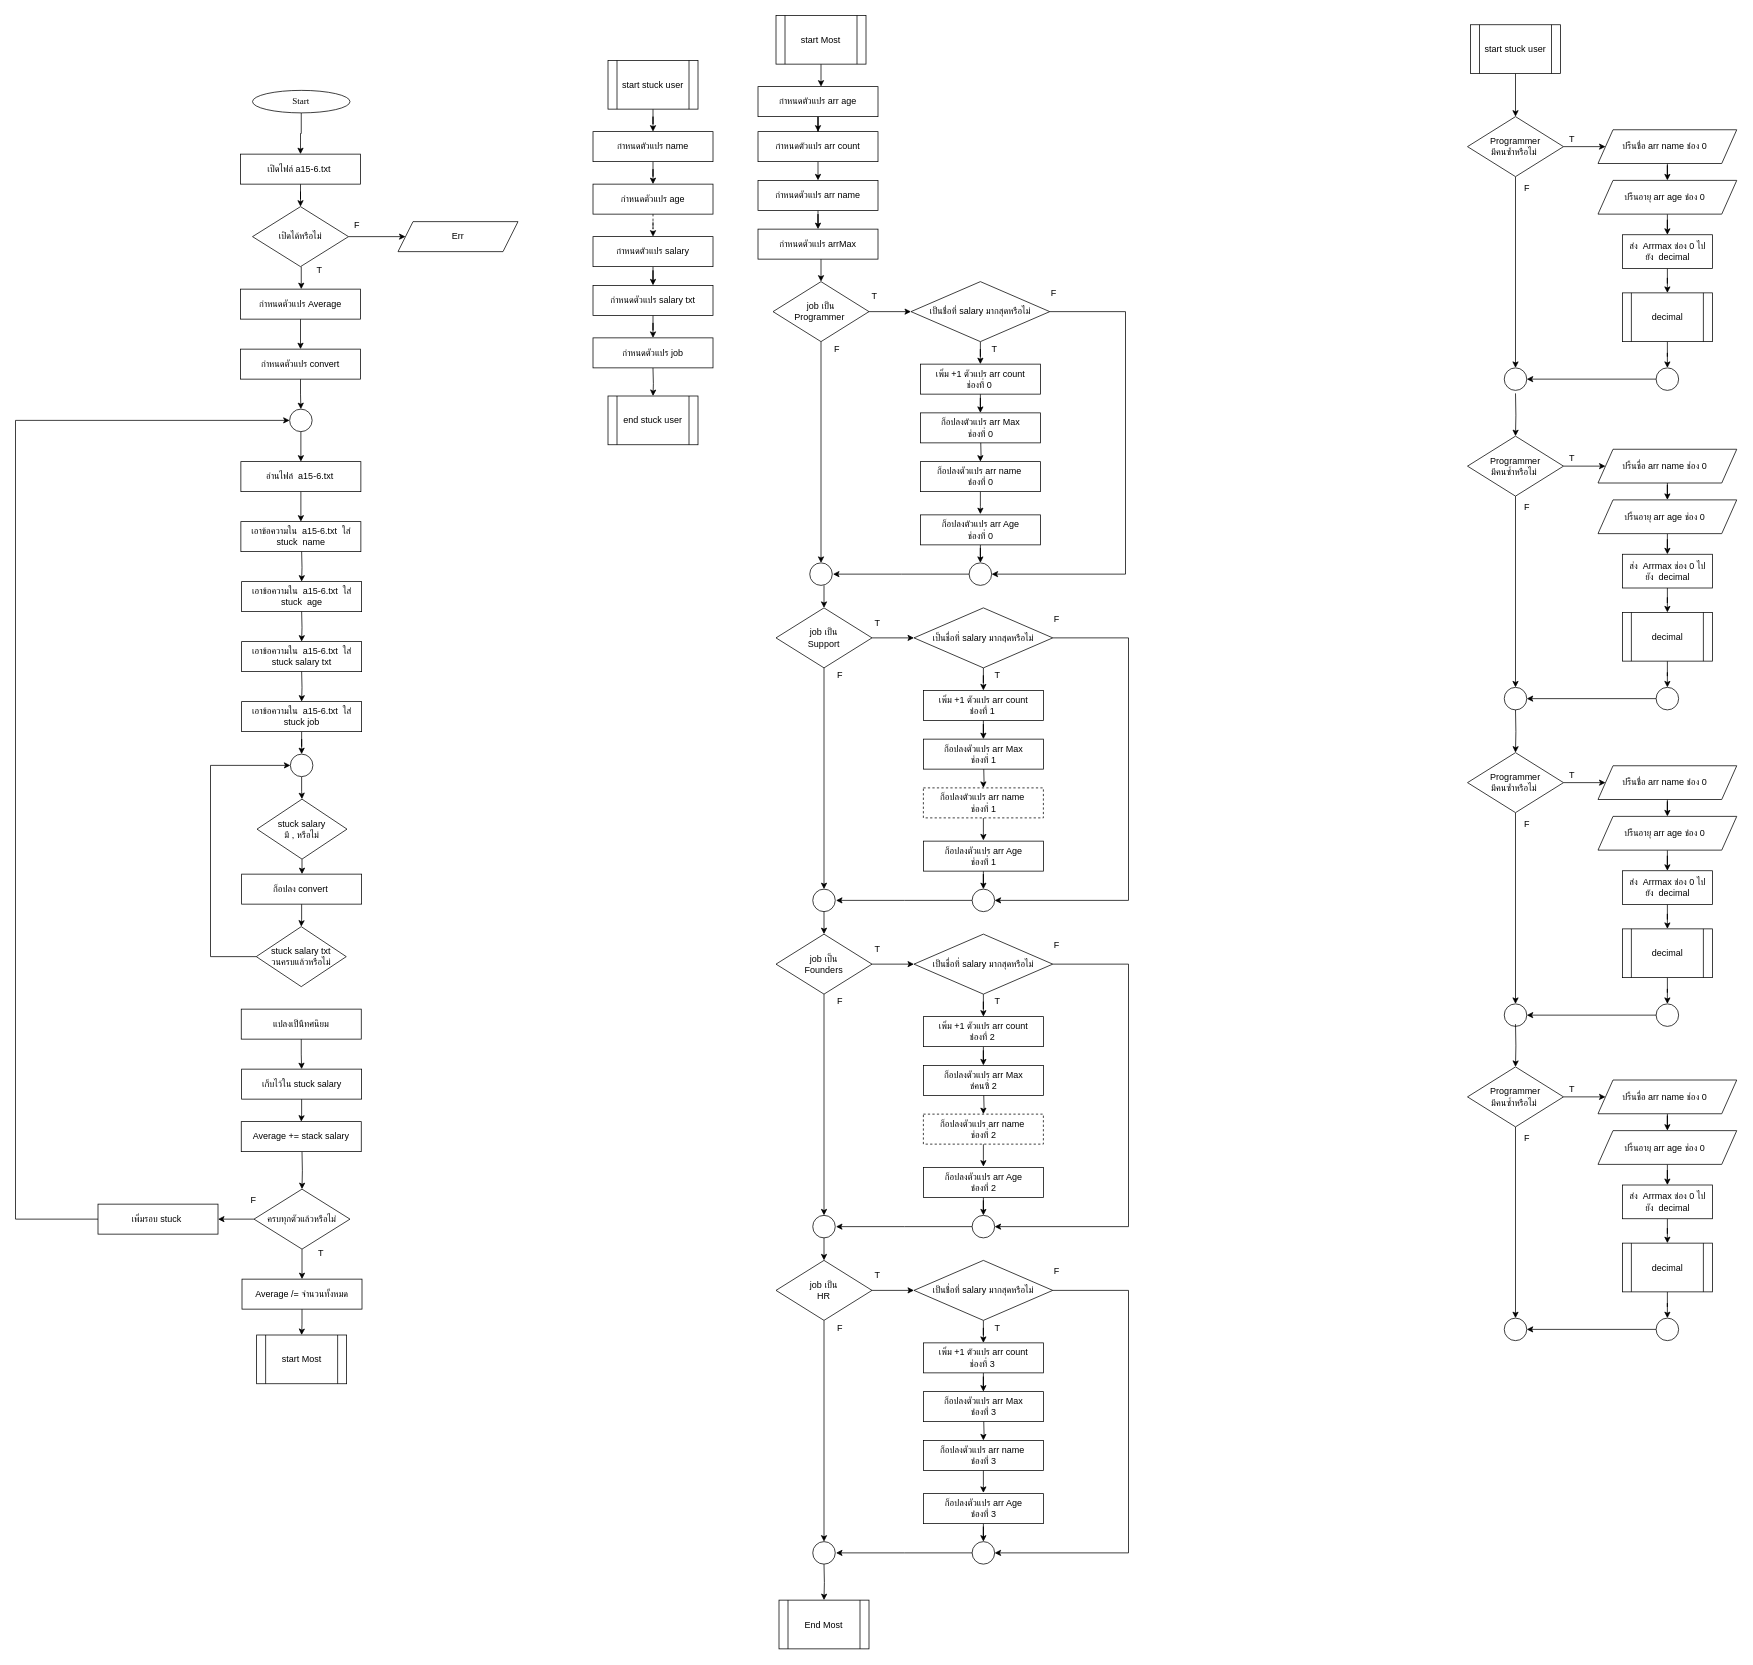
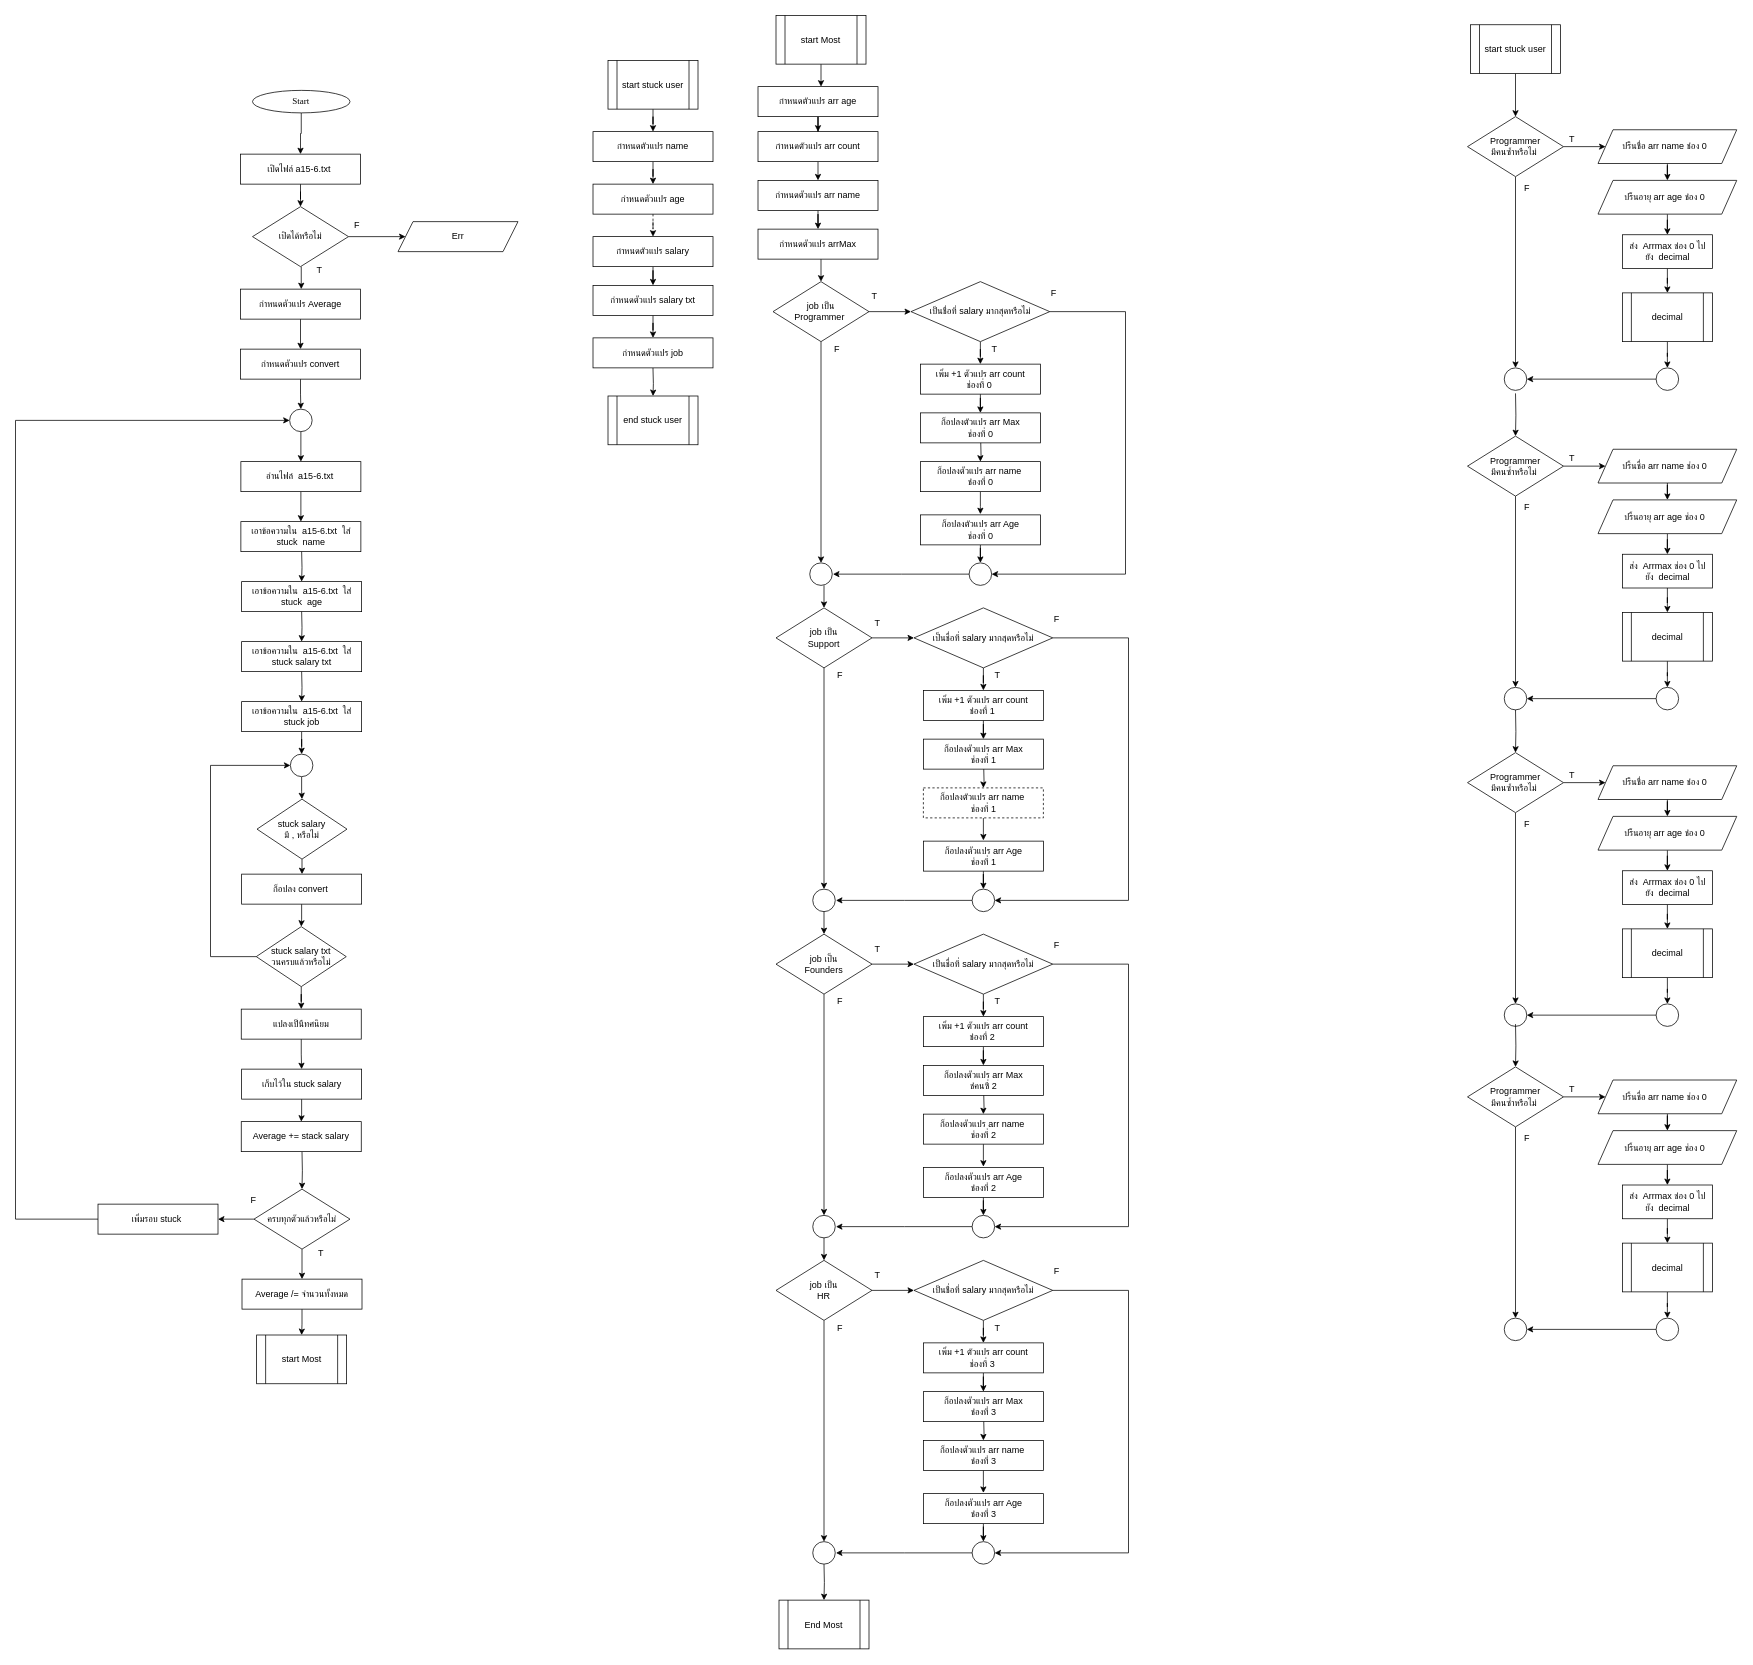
edge "stuck salary txt วนครบแล้วหรือไม่" -> "แปลงเป็นืทศนิยม": added
node "ก็อปลงตัวแปร arr name ช่องที่ 2": style dashed -> solid
